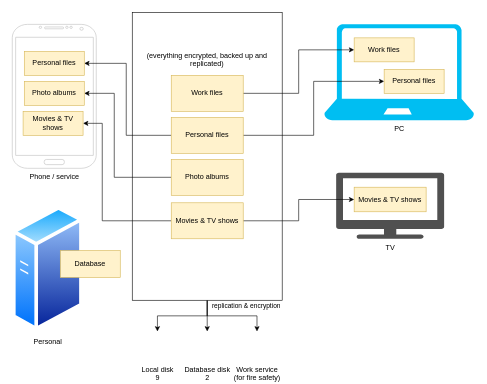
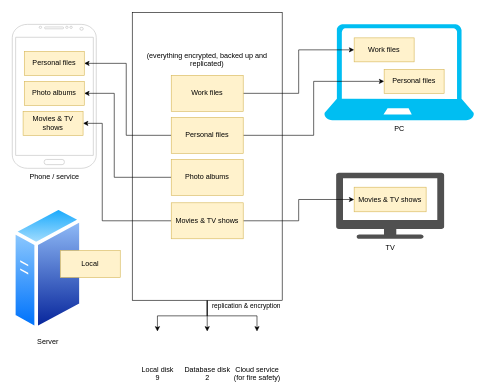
node "Database": label "Database" -> "Local"
node "Personal": label "Personal" -> "Server"
node "Work service (for fire safety)": label "Work service (for fire safety)" -> "Cloud service (for fire safety)"
